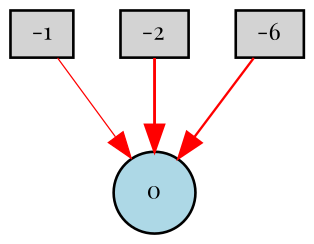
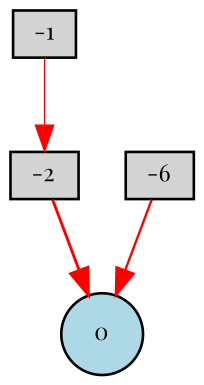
edge "-1" -> "0": now "-1" -> "-2"
